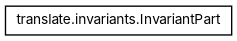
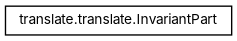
node "translate.invariants.InvariantPart": label "translate.invariants.InvariantPart" -> "translate.translate.InvariantPart"
